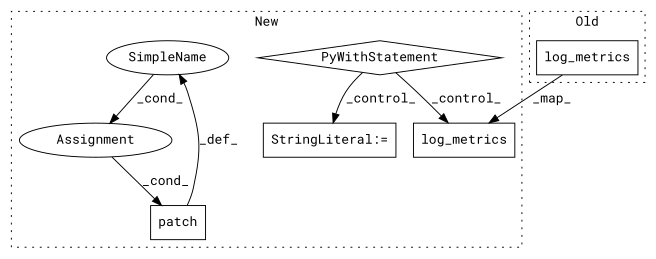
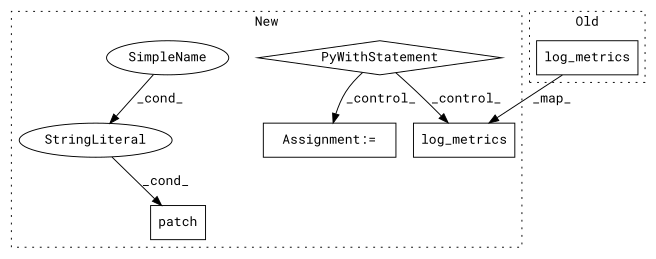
node "Assignment": label "Assignment" -> "StringLiteral"
node "StringLiteral:=": label "StringLiteral:=" -> "Assignment:="
edge "patch" -> "SimpleName": removed, label "_def_"
